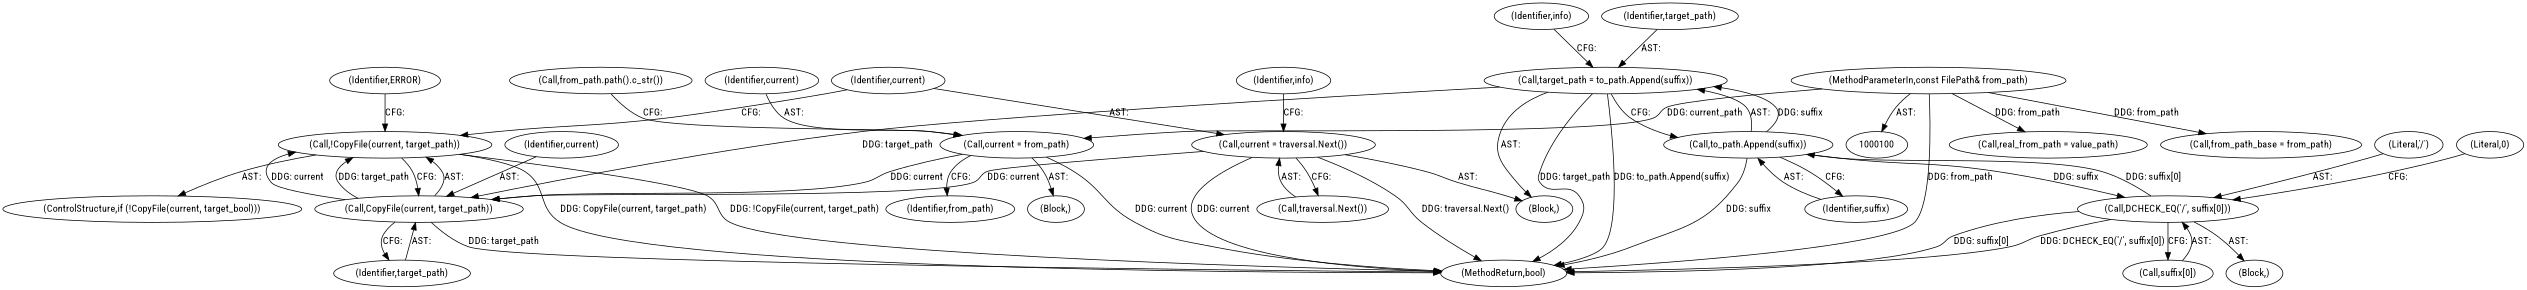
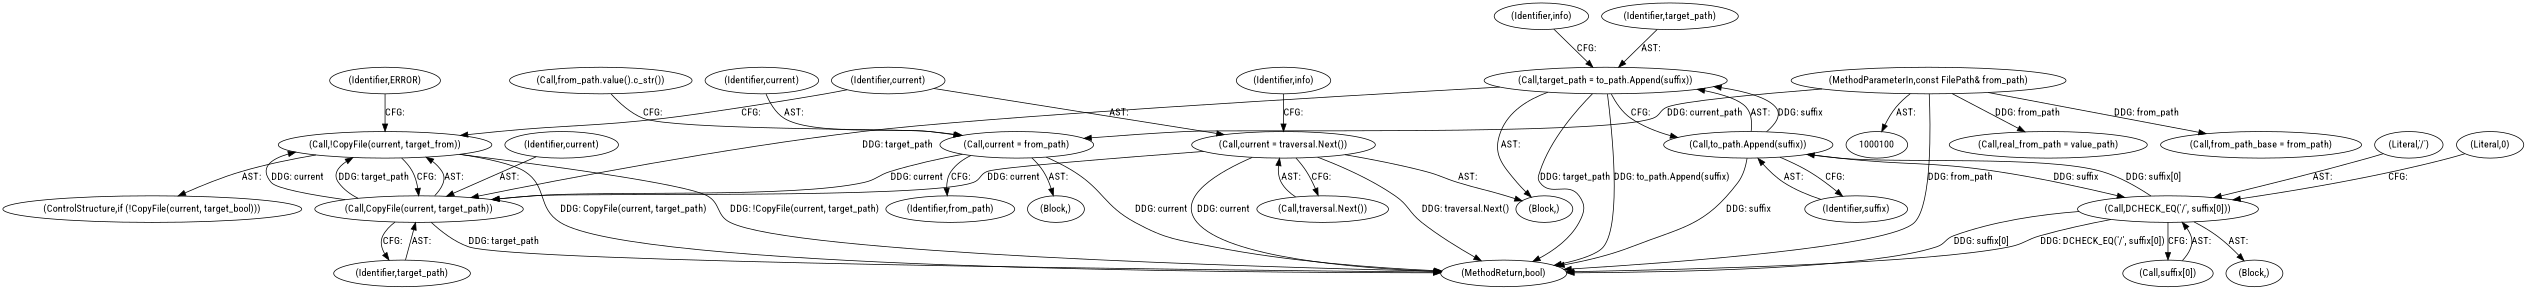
node "(Call,from_path.path().c_str())": label "(Call,from_path.path().c_str())" -> "(Call,from_path.value().c_str())"
node "(Call,!CopyFile(current, target_path))": label "(Call,!CopyFile(current, target_path))" -> "(Call,!CopyFile(current, target_from))"
